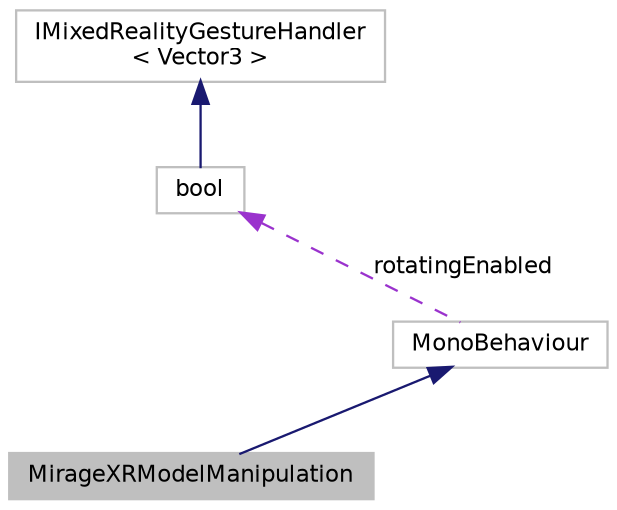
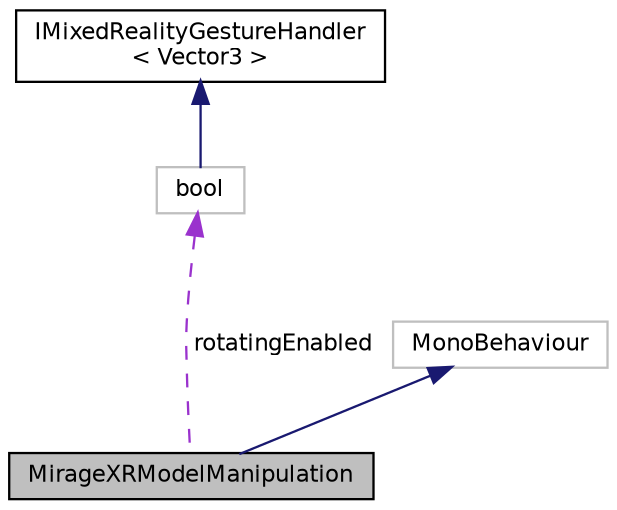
node "IMixedRealityGestureHandler < Vector3 >": color grey75 -> black
edge "MonoBehaviour" -> "bool": now "MirageXRModelManipulation" -> "bool"
node "MirageXRModelManipulation": color grey75 -> black
